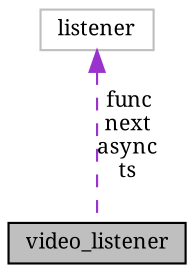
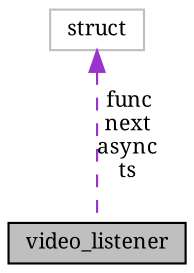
node "listener": label "listener" -> "struct"
